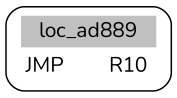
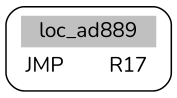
node "loc_ad889": text "JMP        R10" -> "JMP        R17"
